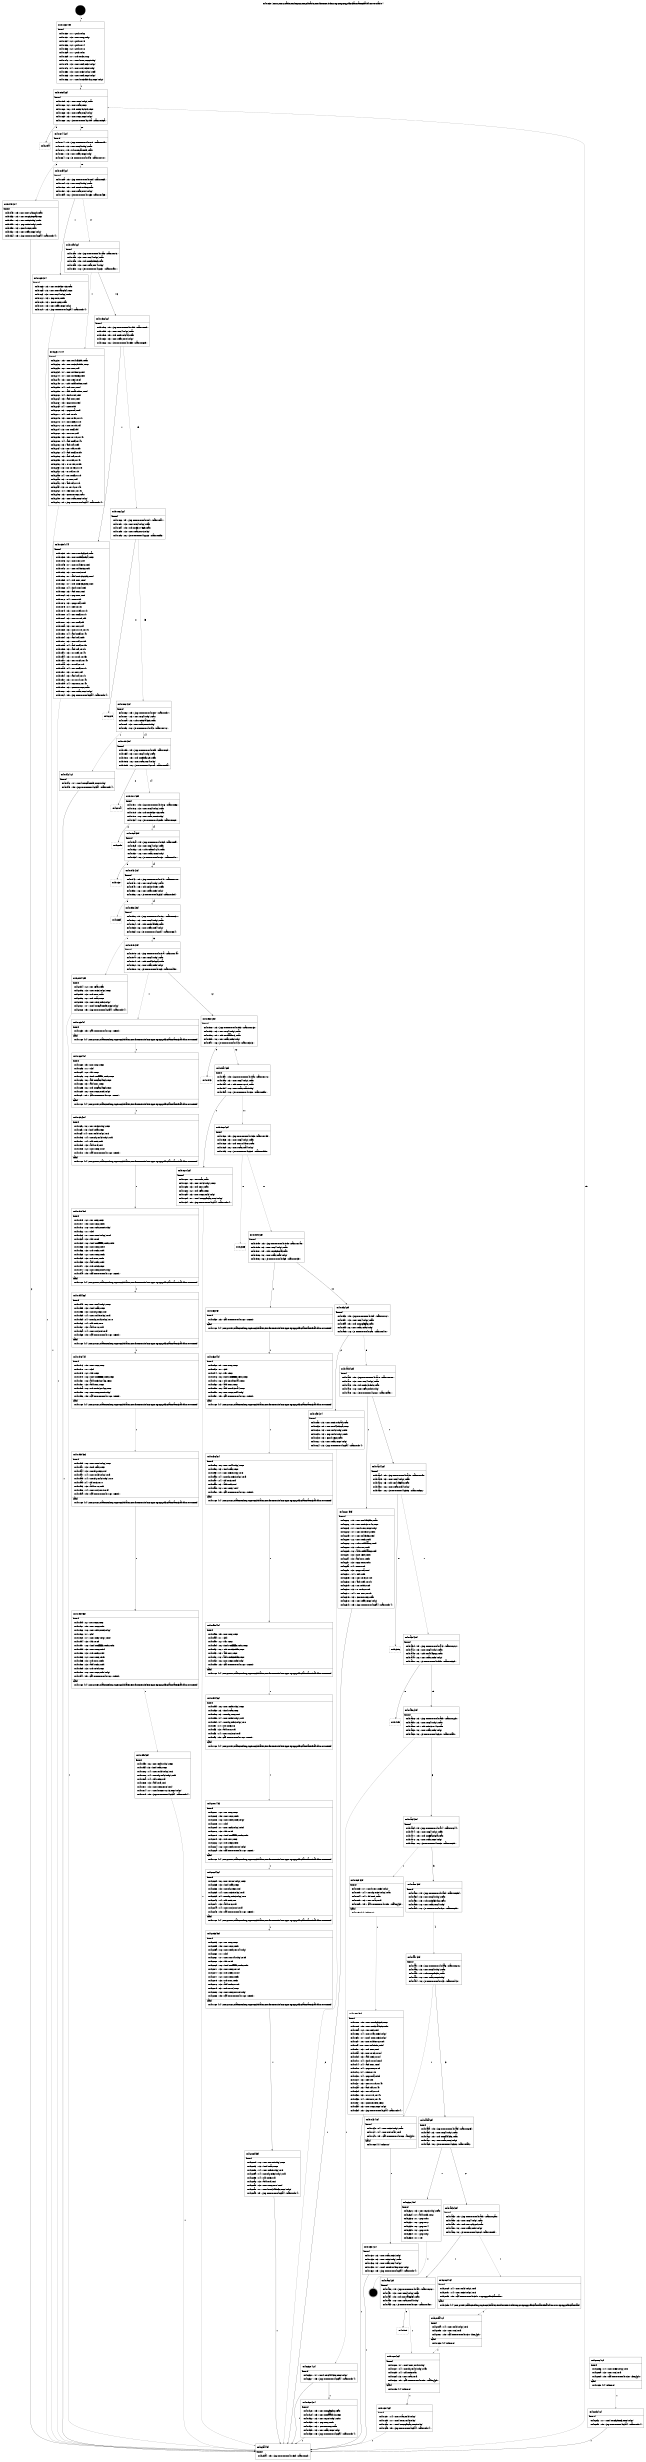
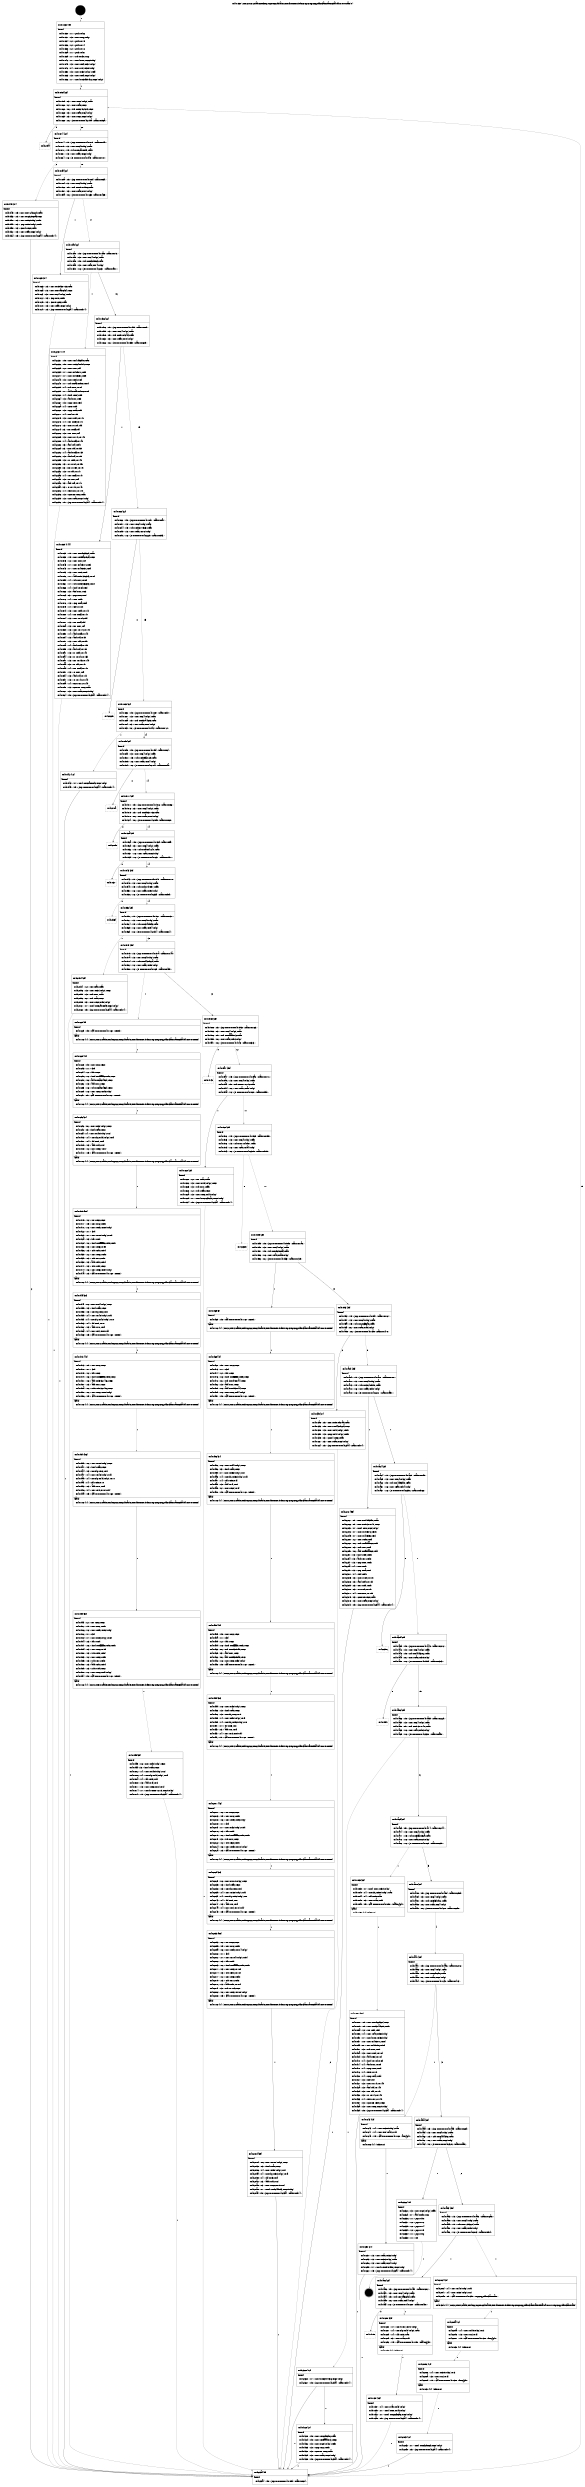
edge "0x4020da [12]" -> "0x401c80 [23]": now "0x4020da [12]" -> "0x4020e6 [12]"
